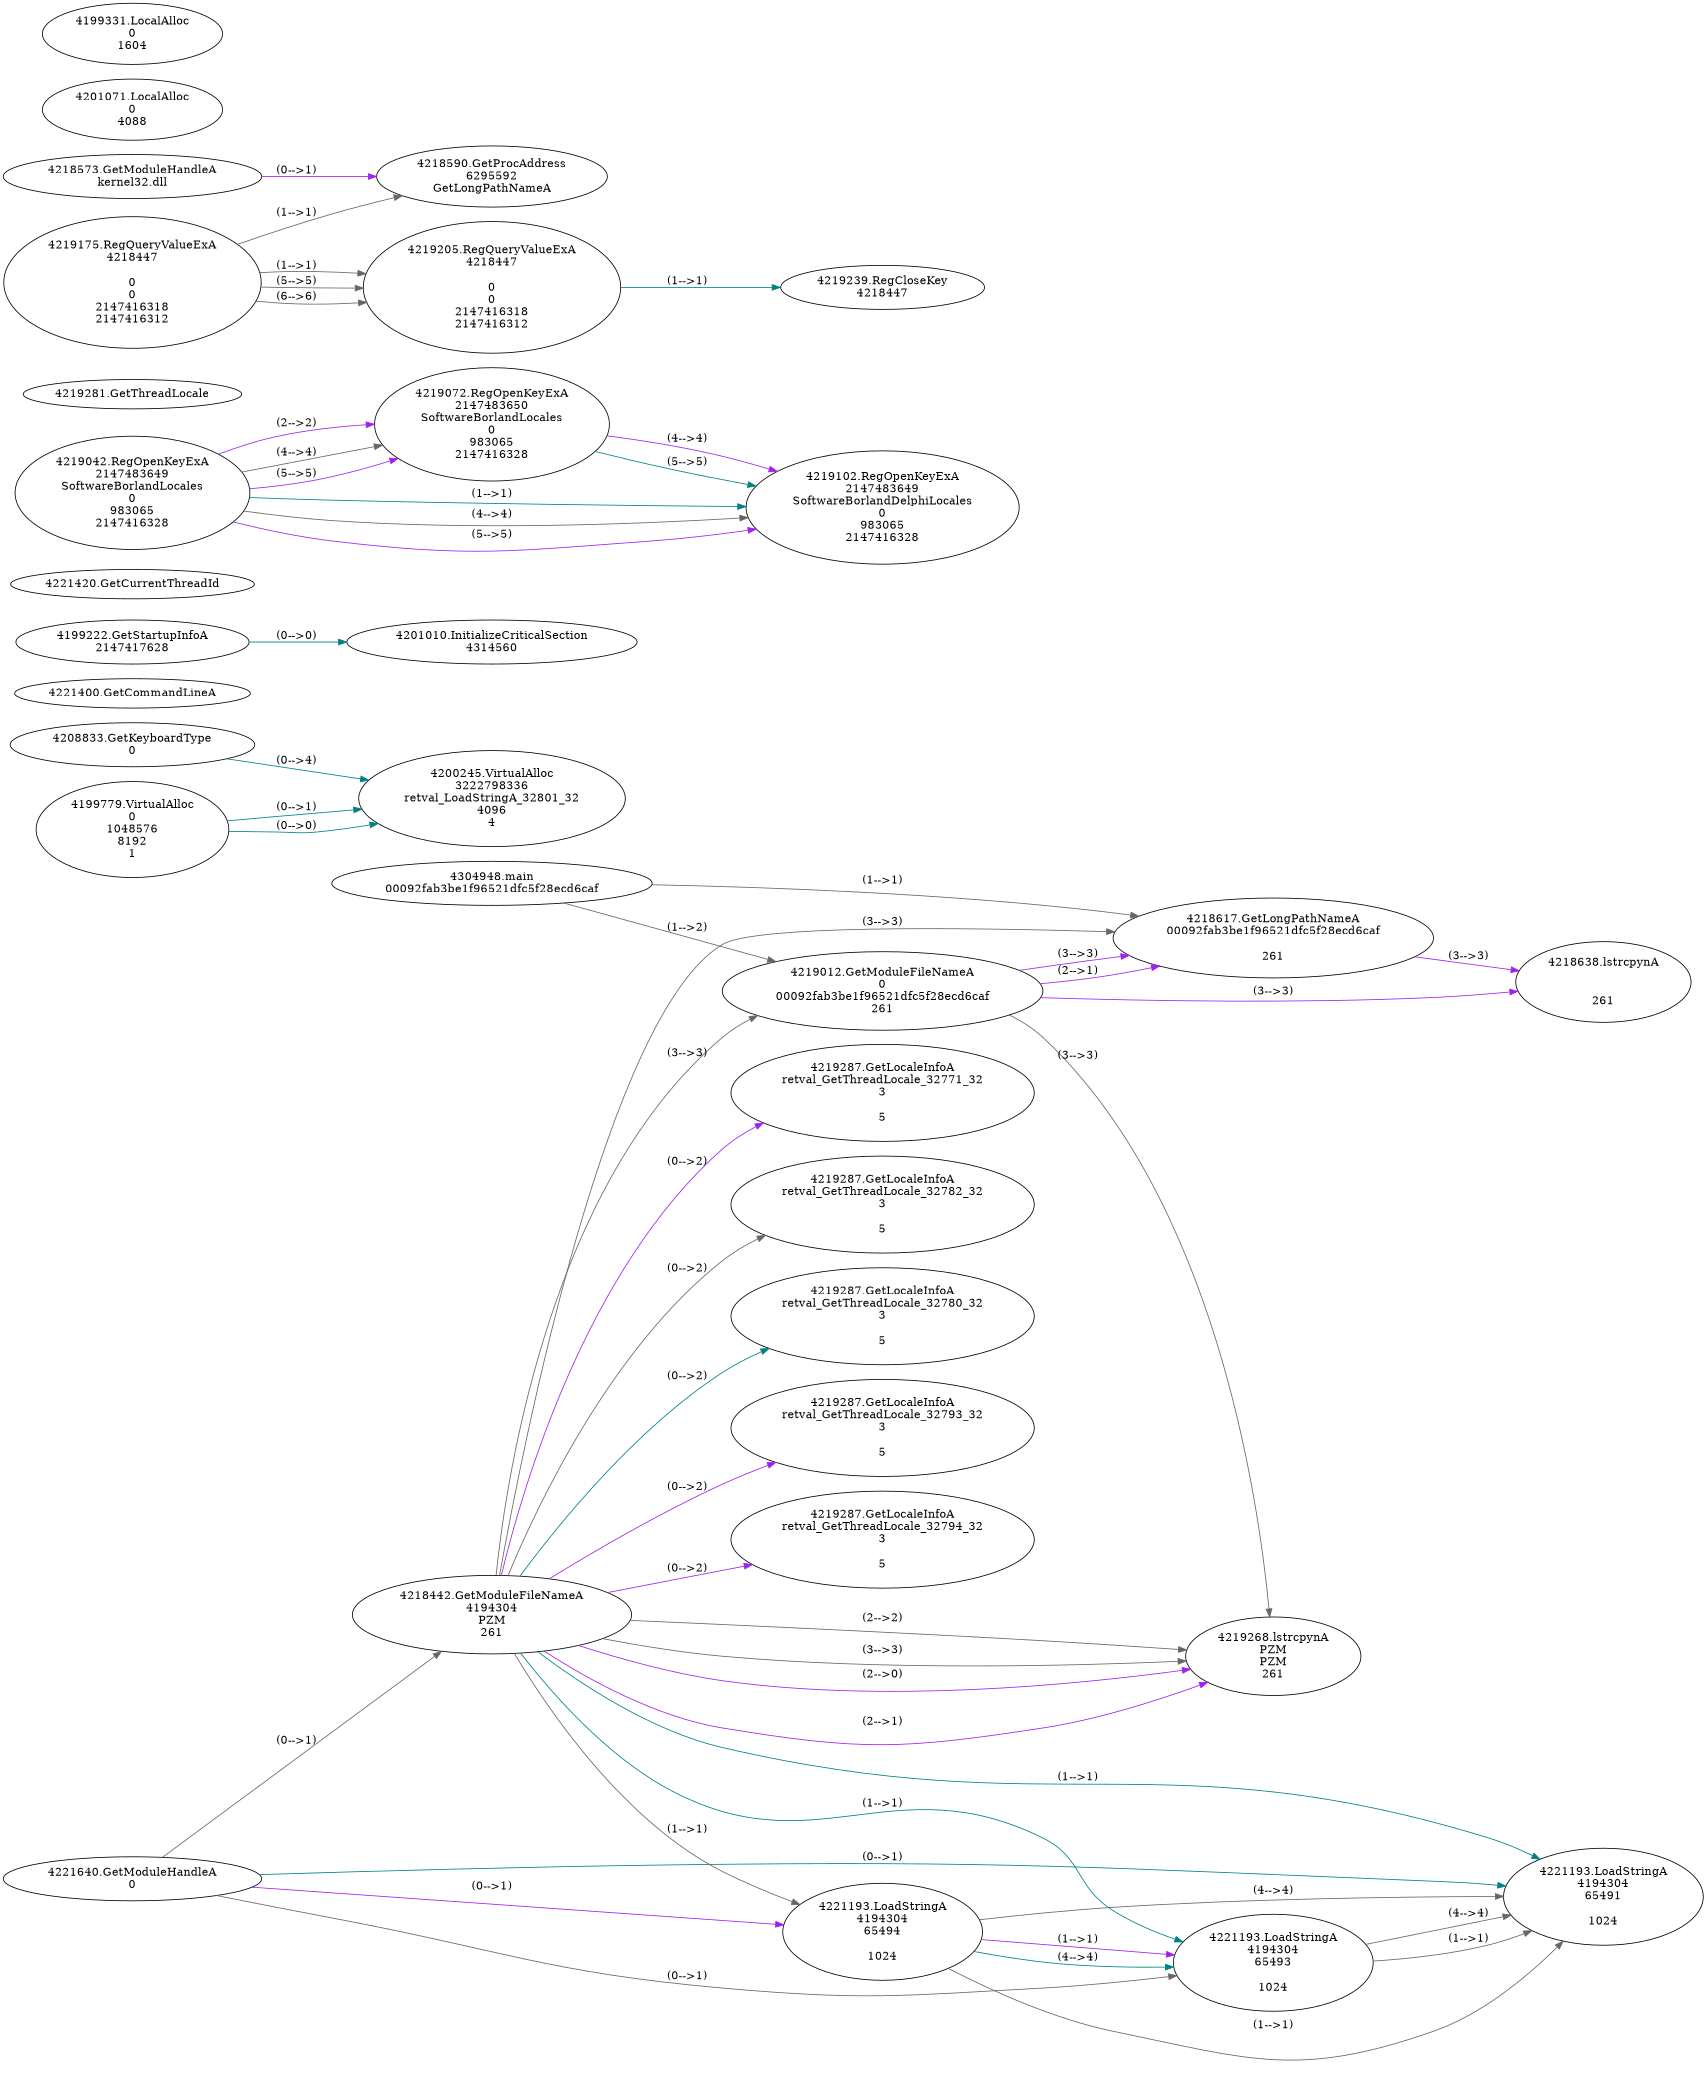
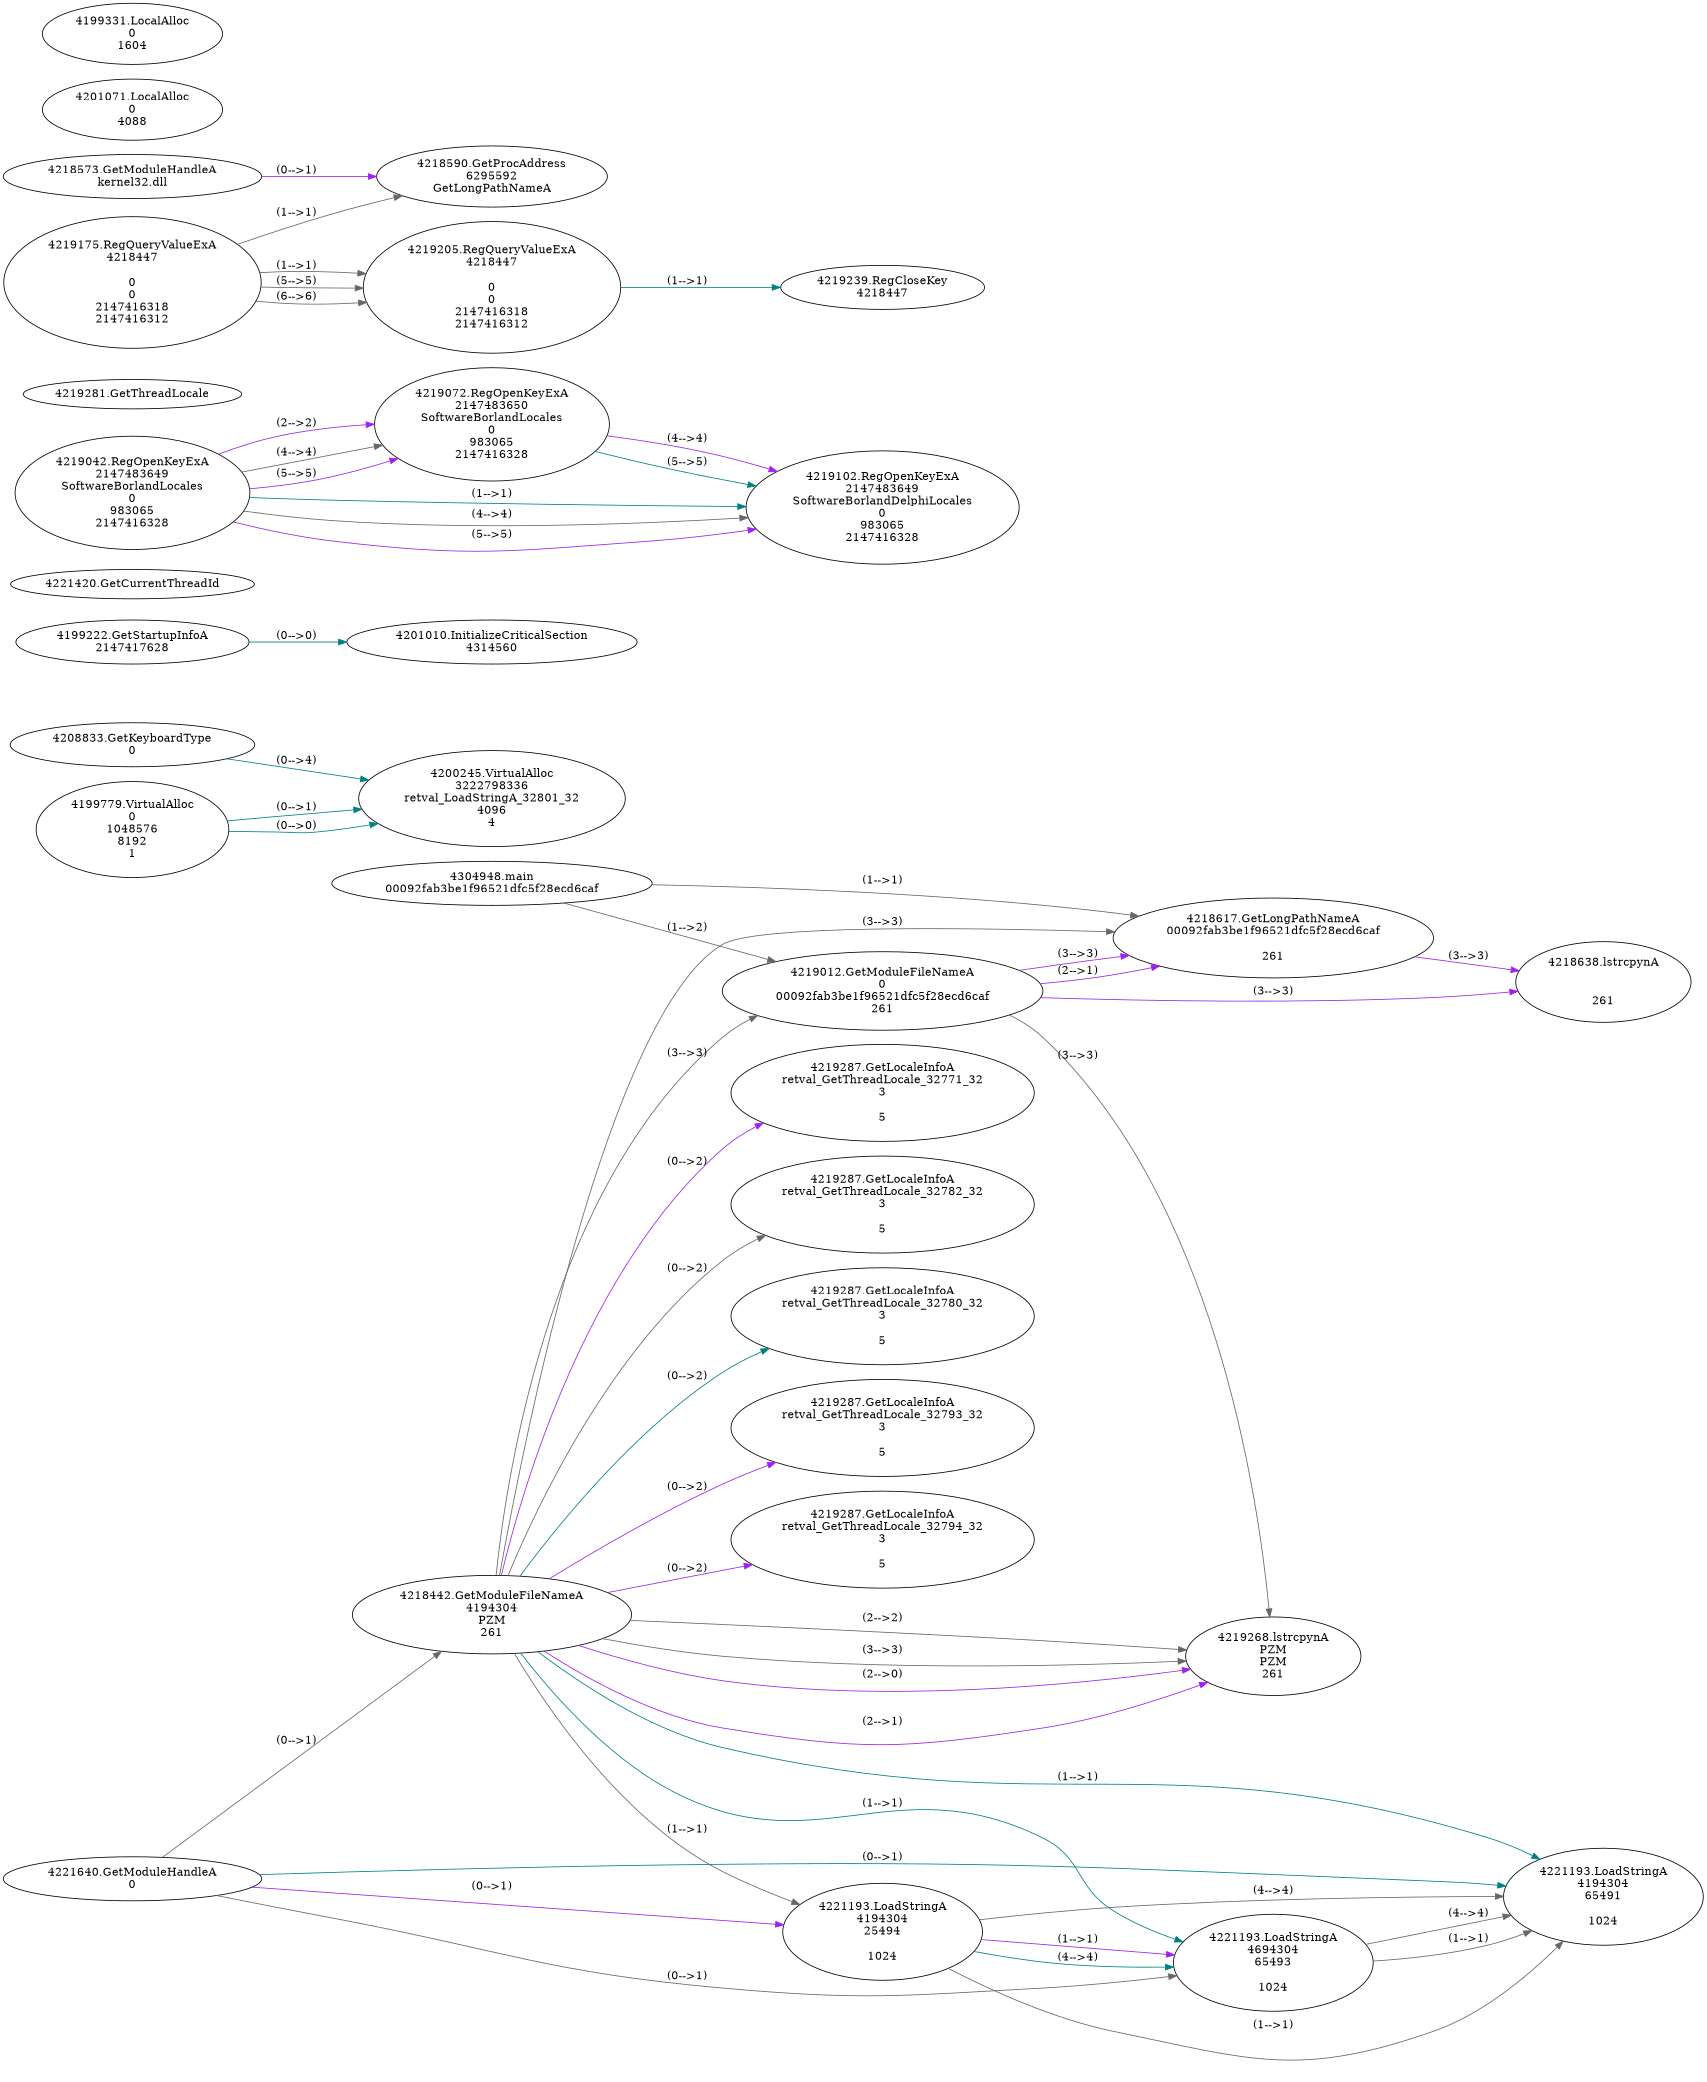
node "4221400.GetCommandLineA": removed
node "4221193.LoadStringA 4194304 65494 1024": label "4221193.LoadStringA 4194304 65494 1024" -> "4221193.LoadStringA 4194304 25494 1024"
node "4221193.LoadStringA 4194304 65493 1024": label "4221193.LoadStringA 4194304 65493 1024" -> "4221193.LoadStringA 4694304 65493 1024"
